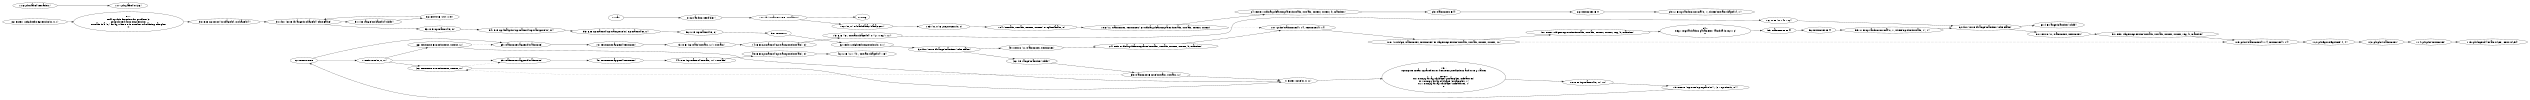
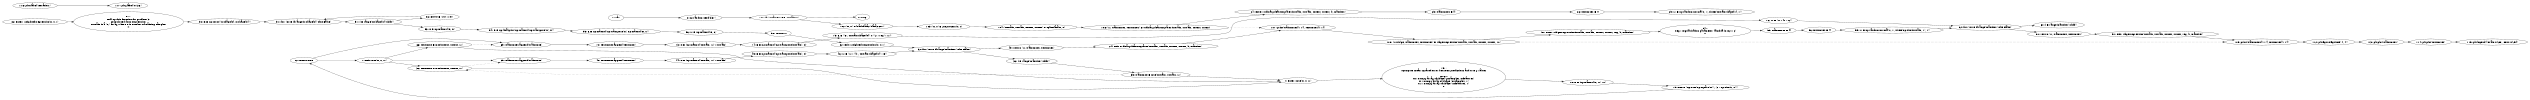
edge "91: for: (True if range(X.shape[0]) else False)" -> "93: A = np.matmul(R, X)": now "91: i = range(X.shape[0]).shift()" -> "93: A = np.matmul(R, X)"
node "73: A = (np.train(X_train, W) - Y_train)": label "73: A = (np.train(X_train, W) - Y_train)" -> "73: A = (np.matmul(X_train, W) - Y_train)"
edge "46: W = (W - ((lr / X_train.shape[0]) * B))" -> "32: for: (True if range(max_iter) else False)": added
